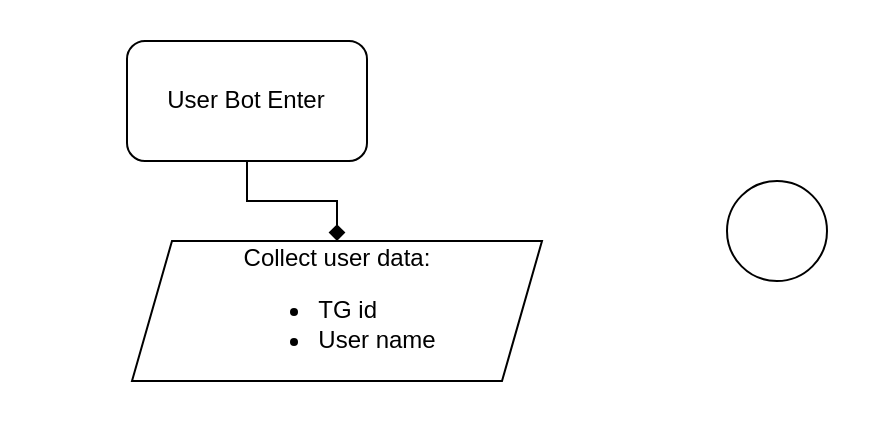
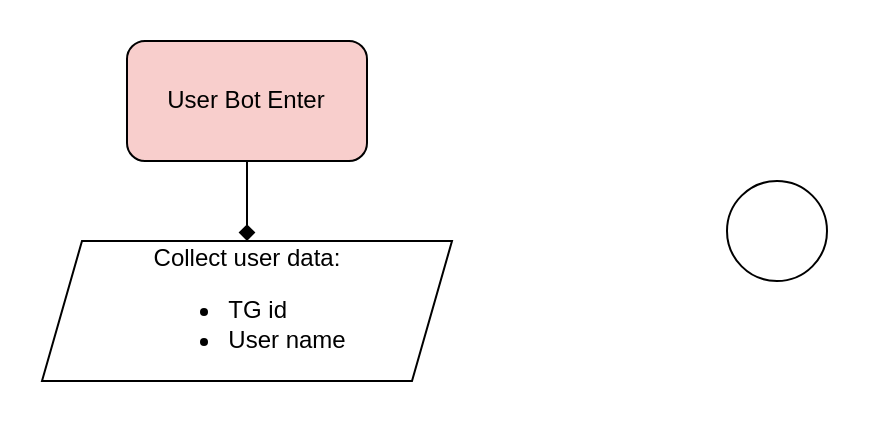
node "User Bot Enter": fillcolor #ffffff -> #f8cecc
node "Collect user data: TG id User name": moved (337, 311) -> (247, 311)
